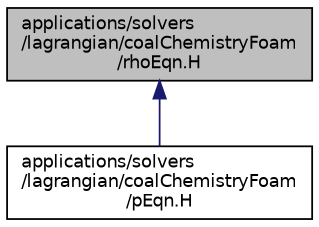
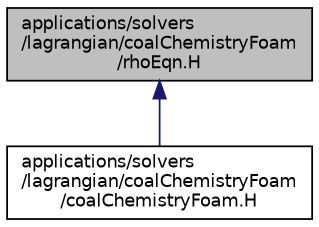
node "applications/solvers /lagrangian/coalChemistryFoam /pEqn.H": label "applications/solvers /lagrangian/coalChemistryFoam /pEqn.H" -> "applications/solvers /lagrangian/coalChemistryFoam /coalChemistryFoam.H"
